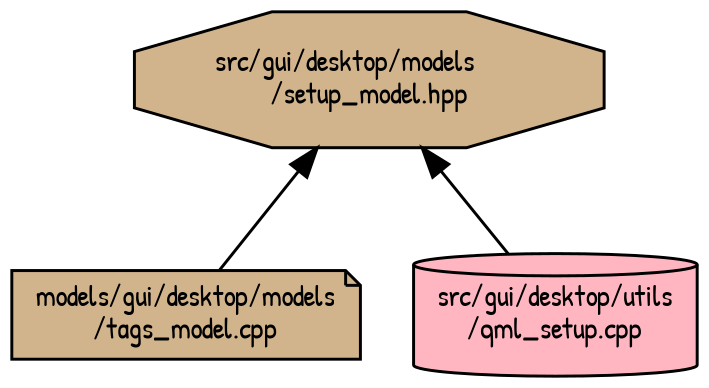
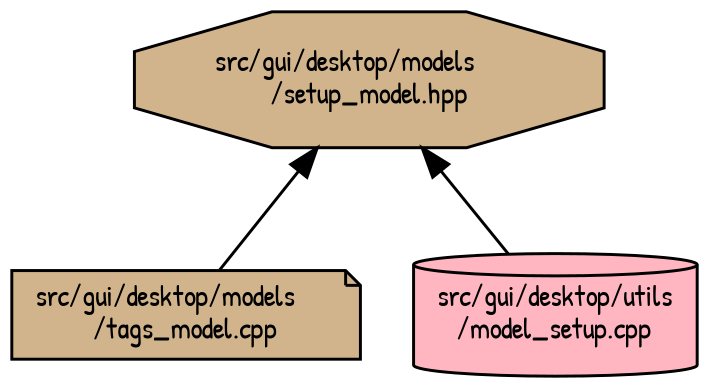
node "models/gui/desktop/models /tags_model.cpp": label "models/gui/desktop/models /tags_model.cpp" -> "src/gui/desktop/models /tags_model.cpp"
node "src/gui/desktop/utils /qml_setup.cpp": label "src/gui/desktop/utils /qml_setup.cpp" -> "src/gui/desktop/utils /model_setup.cpp"
